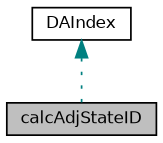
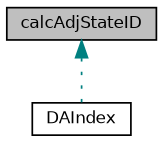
edge "calcAdjStateID" -> "DAIndex": reversed
